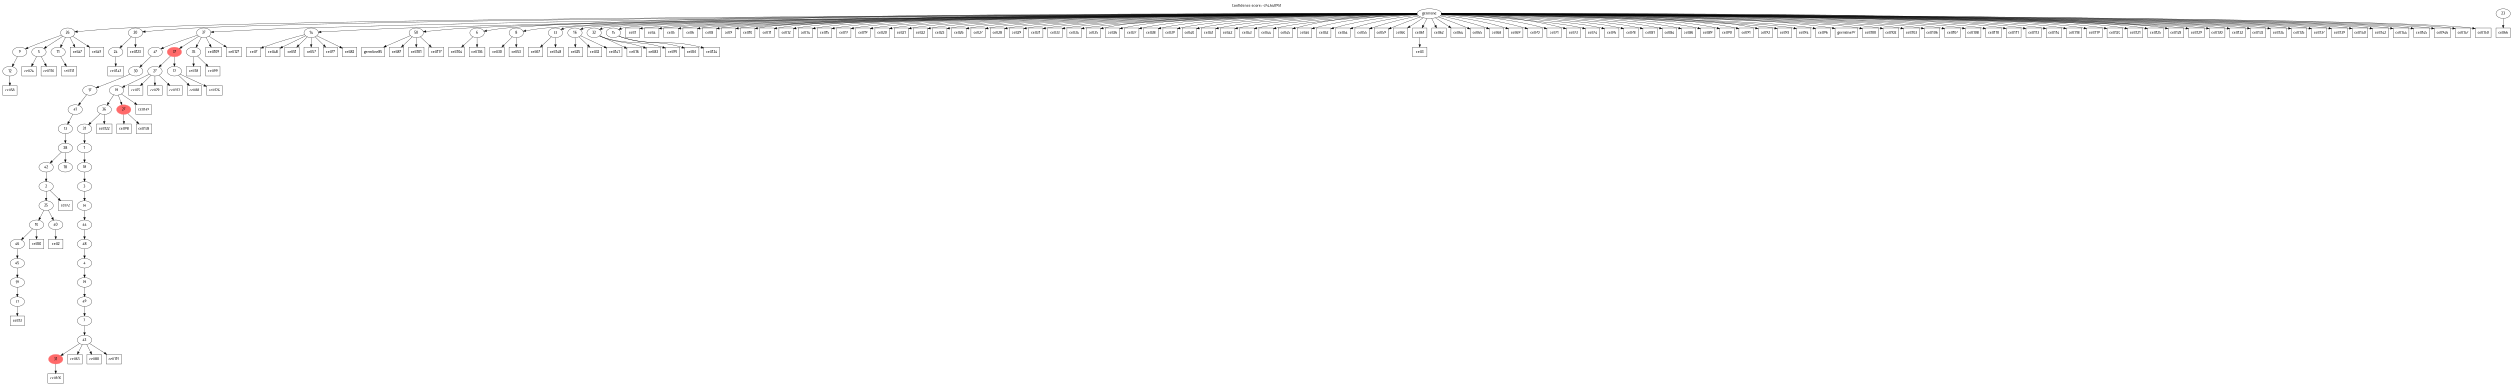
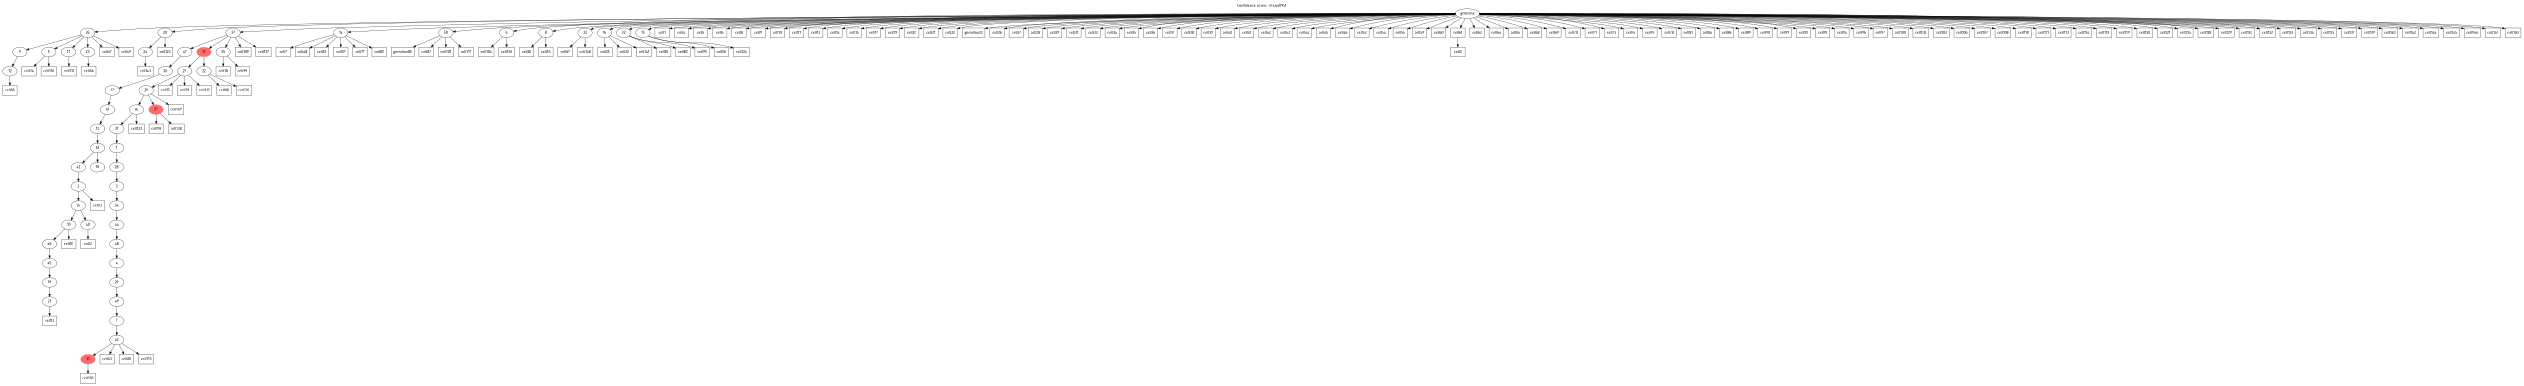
node "cell23": label "cell23" -> "germline23"
node "germline97": label "germline97" -> "cell97"
edge "26" -> "23": added
